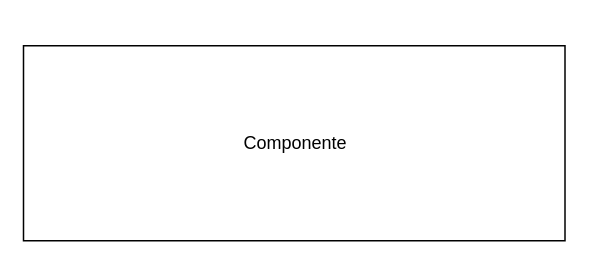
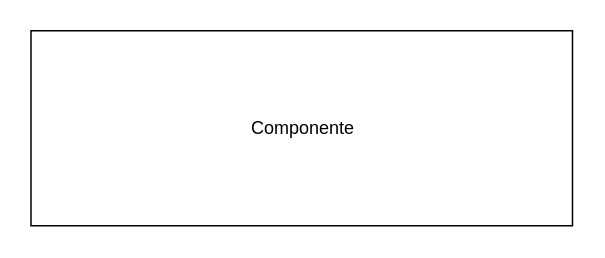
node "Componente": moved (294, 143) -> (302, 128)
